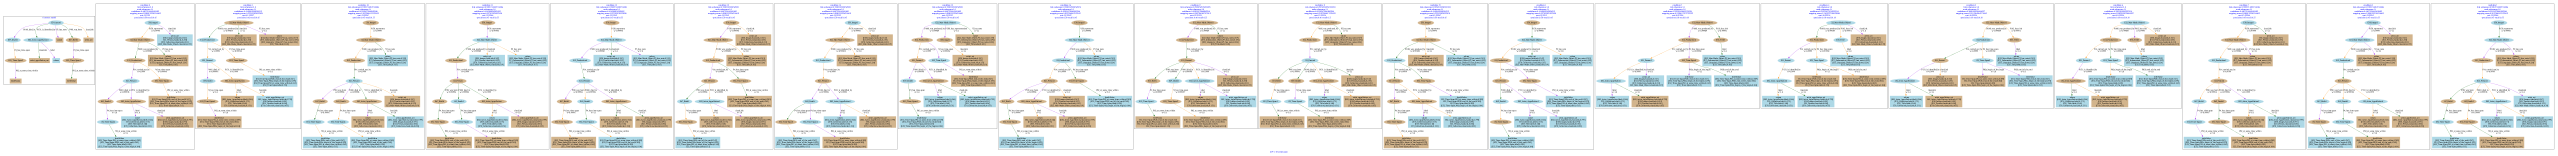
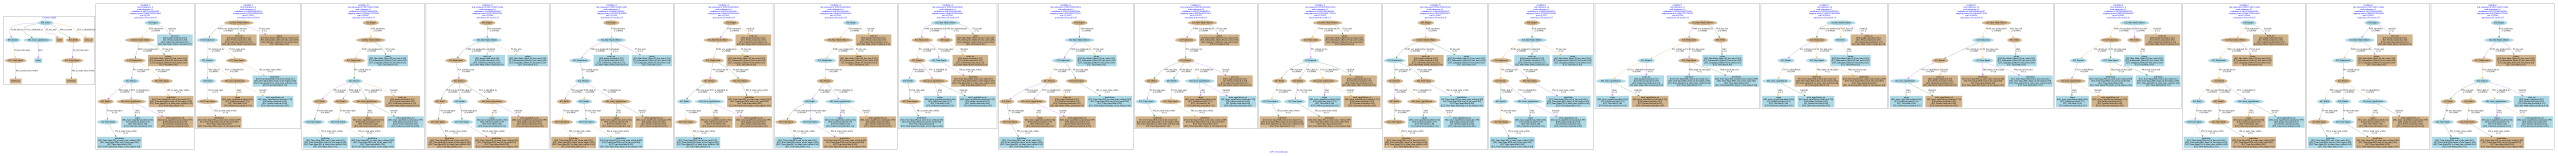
edge "E39_Actor1" -> "artist_uri": label "classLink" -> "P131_is_identified_by"
node "artist_appellation_uri": removed
